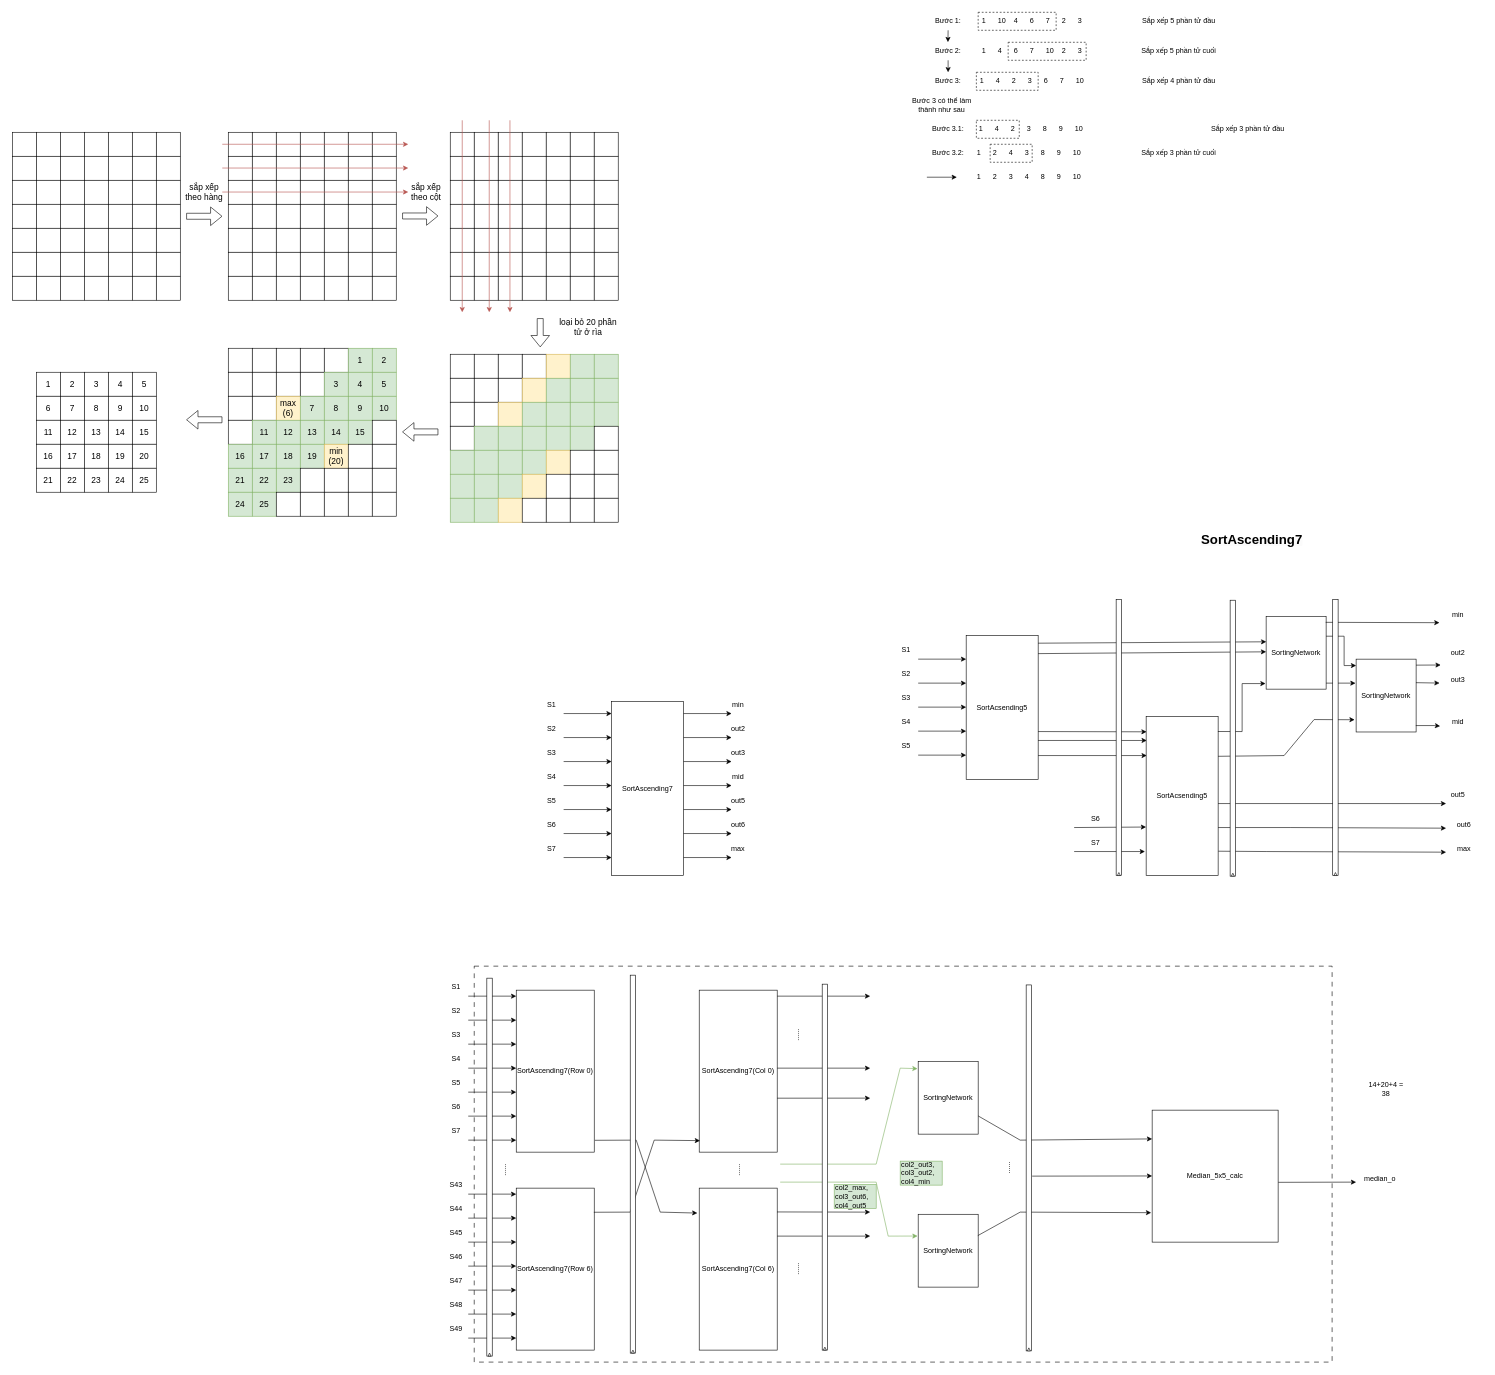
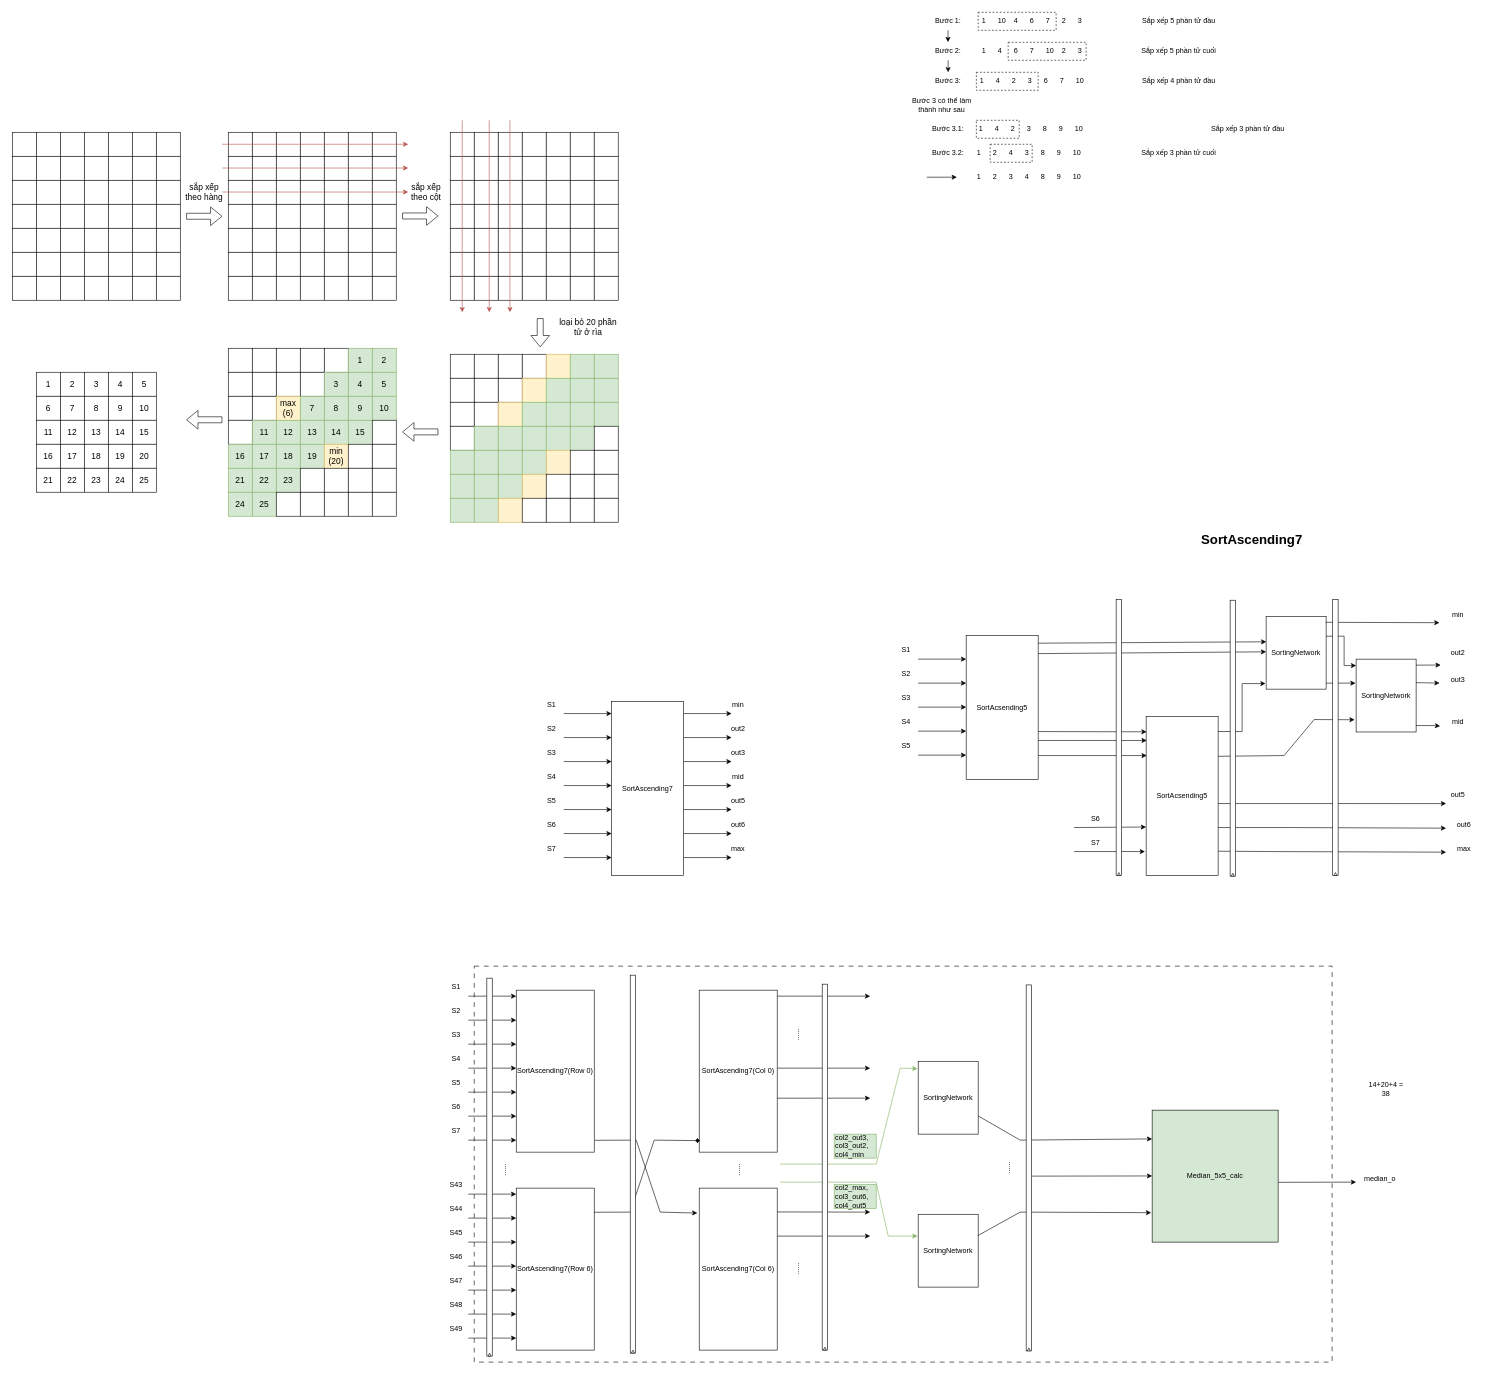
edge "SortAscending7(Row 6)" -> "SortAscending7(Col 0)": arrowhead classic -> diamond
node "col2_out3, col3_out2, col4_min": moved (921, 1173) -> (855, 1146)
node "Median_5x5_calc": fillcolor #ffffff -> #d5e8d4
